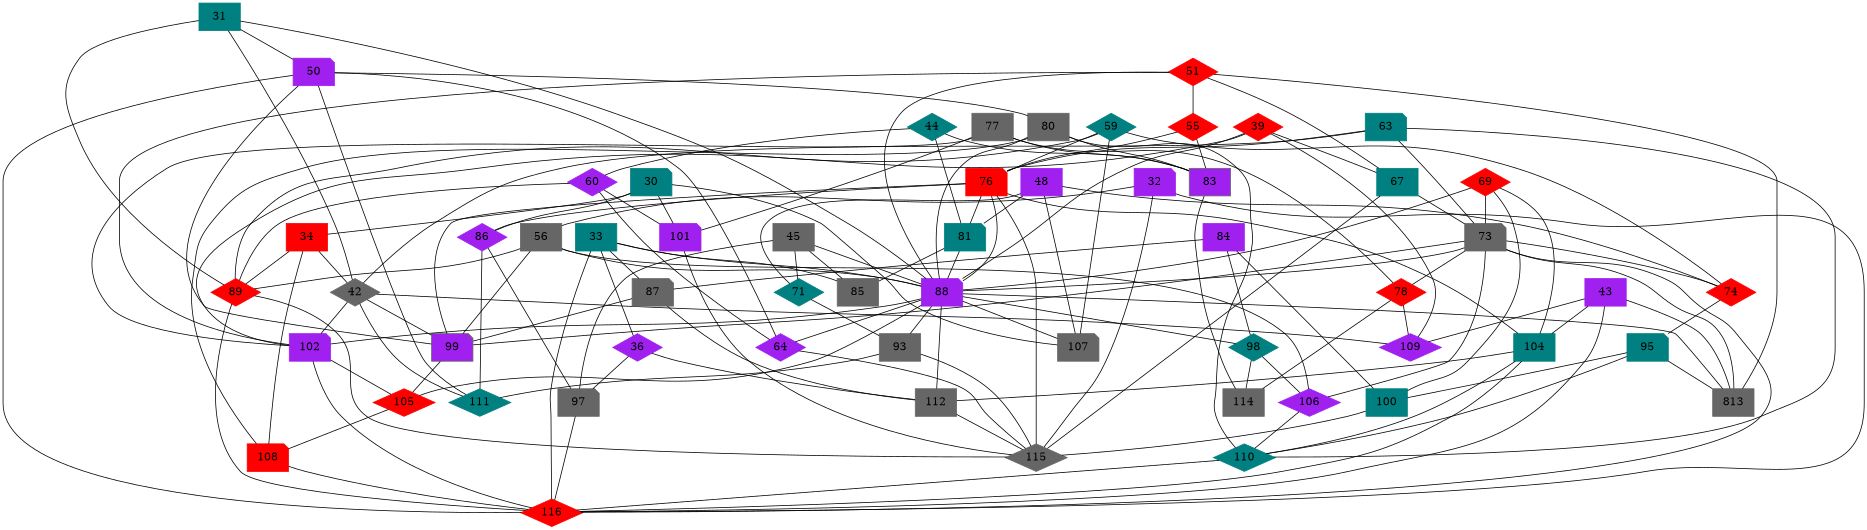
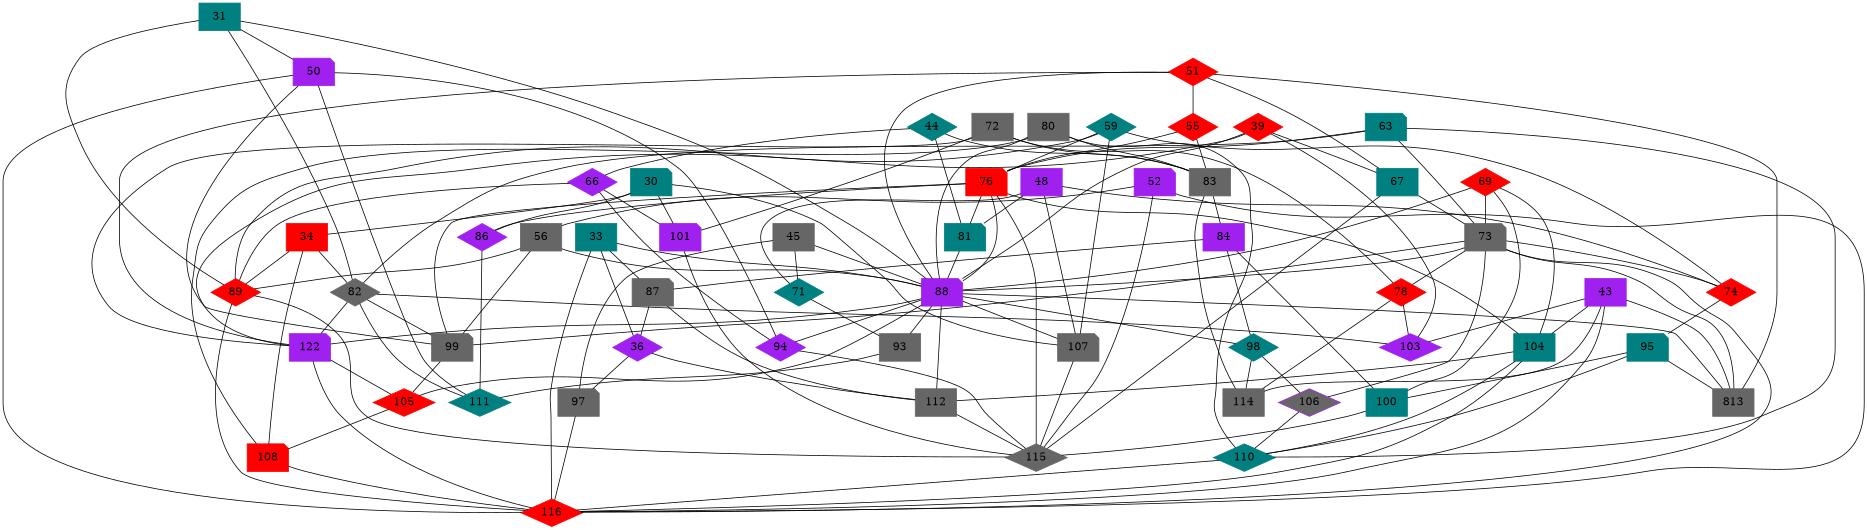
edge "50" -- "80": removed
node "77": label "77" -> "72"
node "60": label "60" -> "66"
node "32": label "32" -> "52"
node "83": fillcolor purple -> gray40
edge "83" -- "84": added
edge "56" -- "106": removed
node "42": label "42" -> "82"
node "85": removed
edge "86" -- "97": removed
edge "87" -- "99": now "87" -- "36"
node "102": label "102" -> "122"
node "99": fillcolor purple -> gray40
node "64": label "64" -> "94"
node "109": label "109" -> "103"
edge "43" -- "114": added
edge "93" -- "115": now "107" -- "115"
node "106": fillcolor purple -> gray40
